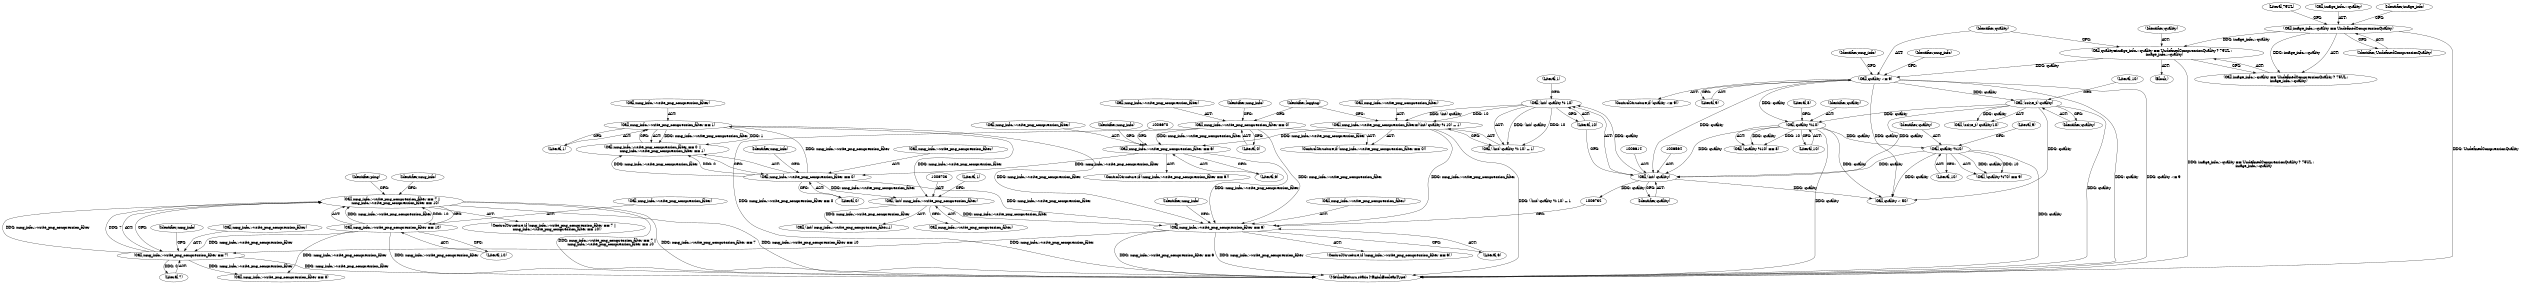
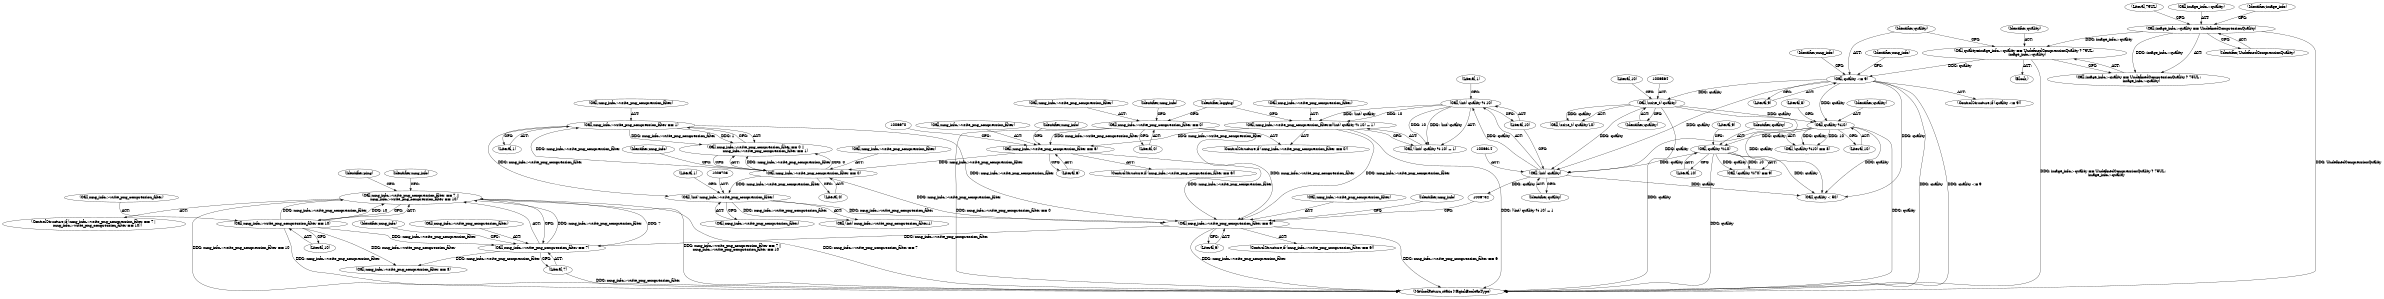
edge "1006564" -> "(Call,(int) quality)": now "1006564" -> "(Call,(ssize_t) quality)"
edge "(Call,mng_info->write_png_compression_filter == 7)" -> "(Literal,7)": label "DDG: 0" -> "CFG: "
edge "(Call,mng_info->write_png_compression_filter == 7)" -> "(MethodReturn,static MagickBooleanType)": now "(Literal,7)" -> "(MethodReturn,static MagickBooleanType)"
